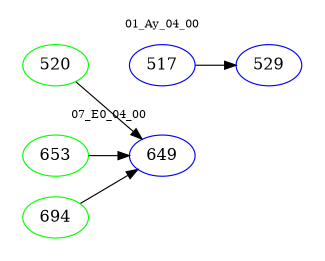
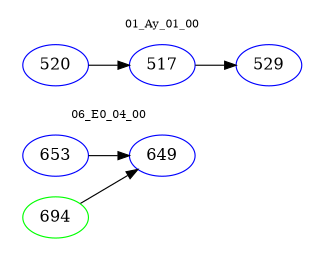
cluster "01_Ay_04_00": label "01_Ay_04_00" -> "01_Ay_01_00"
node "520": color green -> blue
edge "520" -> "649": now "520" -> "517"
cluster "07_E0_04_00": label "07_E0_04_00" -> "06_E0_04_00"
node "653": color green -> blue
